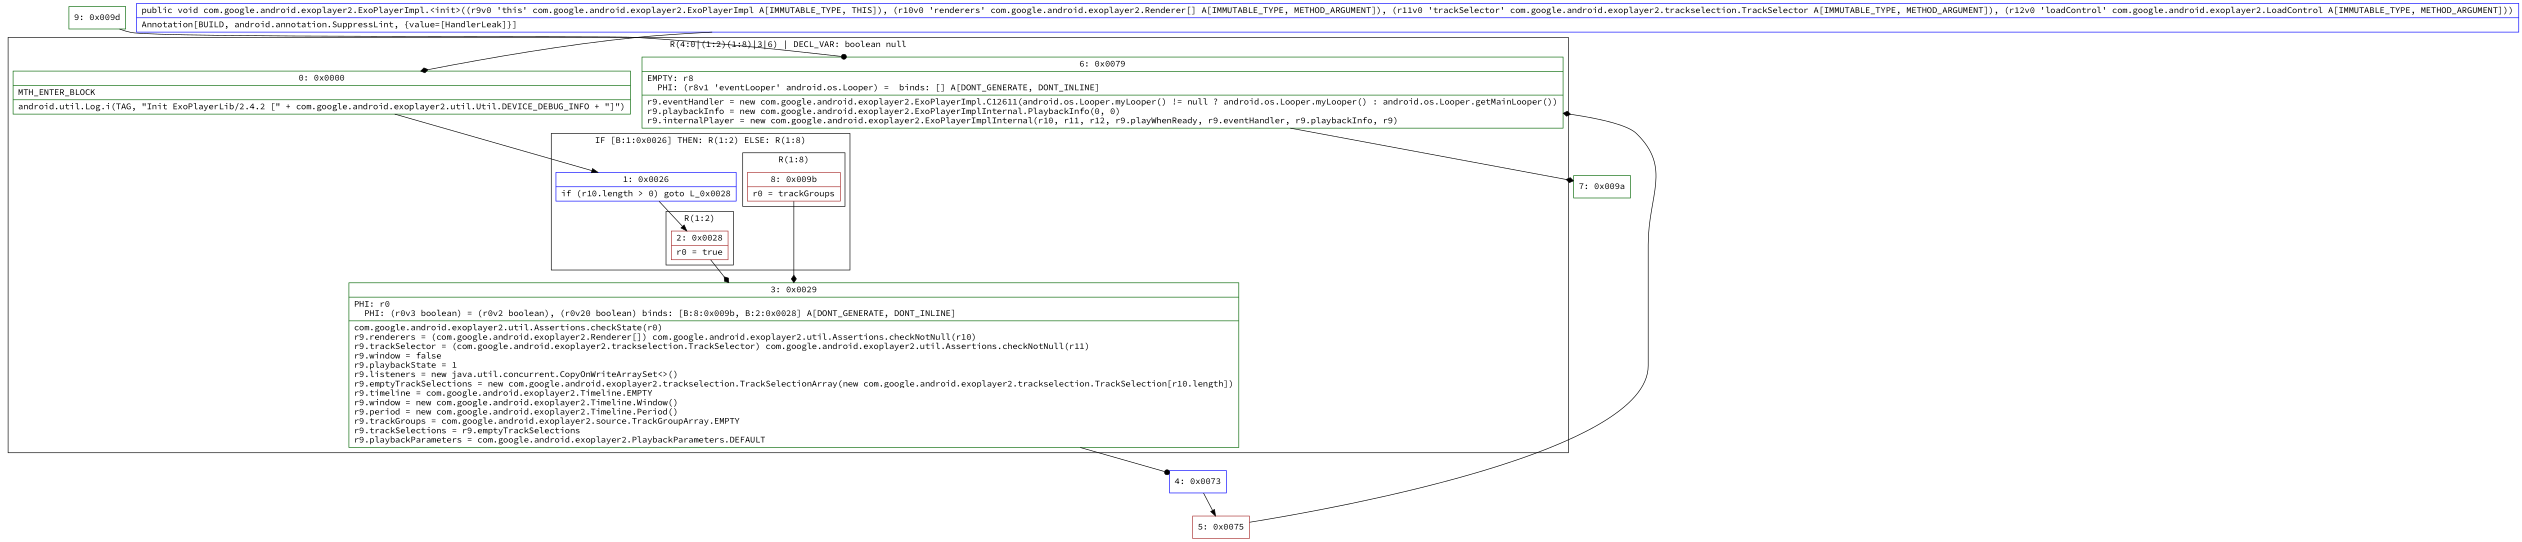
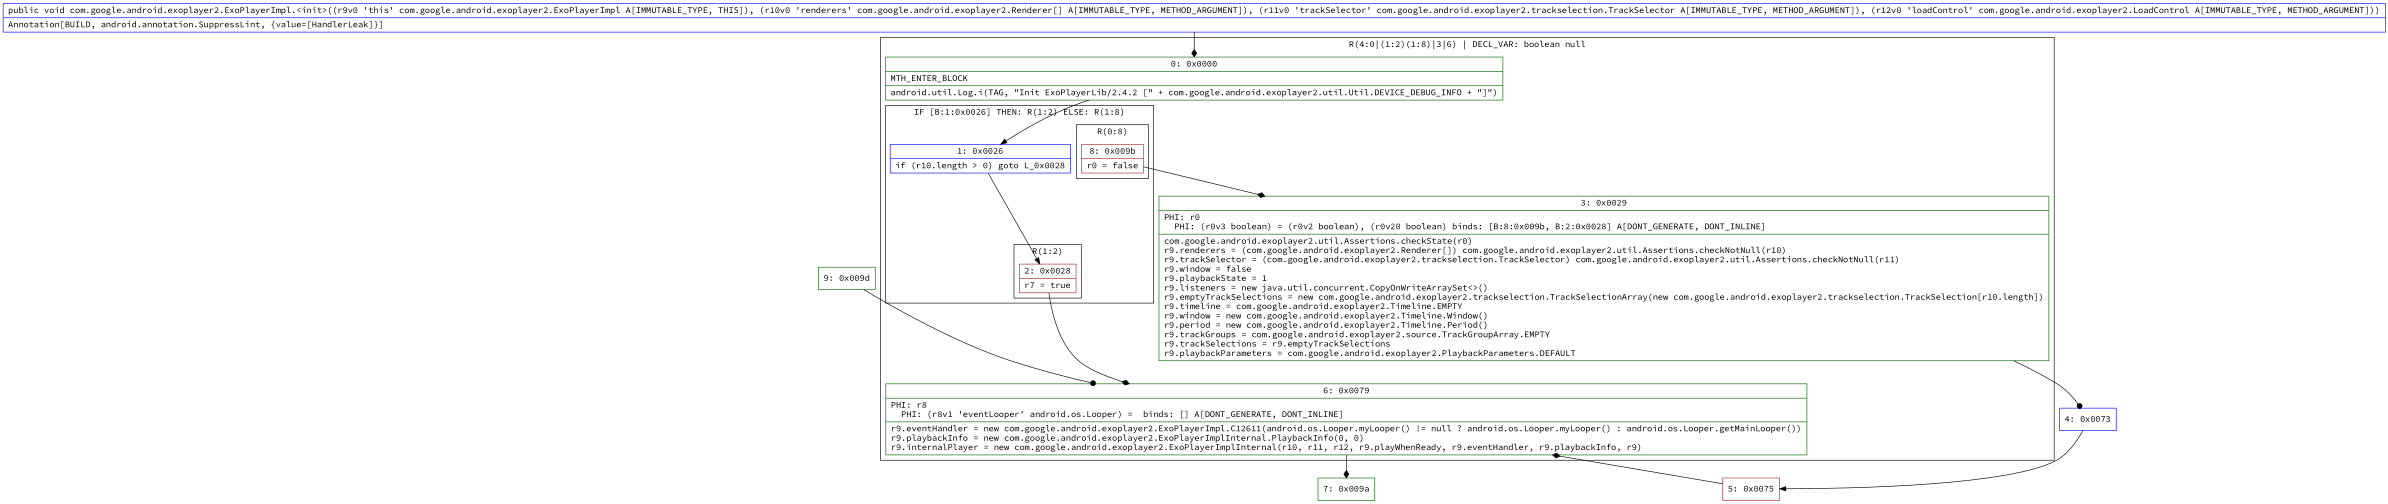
node "6: 0x0079": text "EMPTY: r8" -> "PHI: r8"
cluster "R(1:8)": label "R(1:8)" -> "R(0:8)"
node "8: 0x009b": text "r0 = trackGroups" -> "r0 = false"
node "2: 0x0028": text "r0 = true" -> "r7 = true"
edge "2: 0x0028" -> "3: 0x0029": now "2: 0x0028" -> "6: 0x0079"
